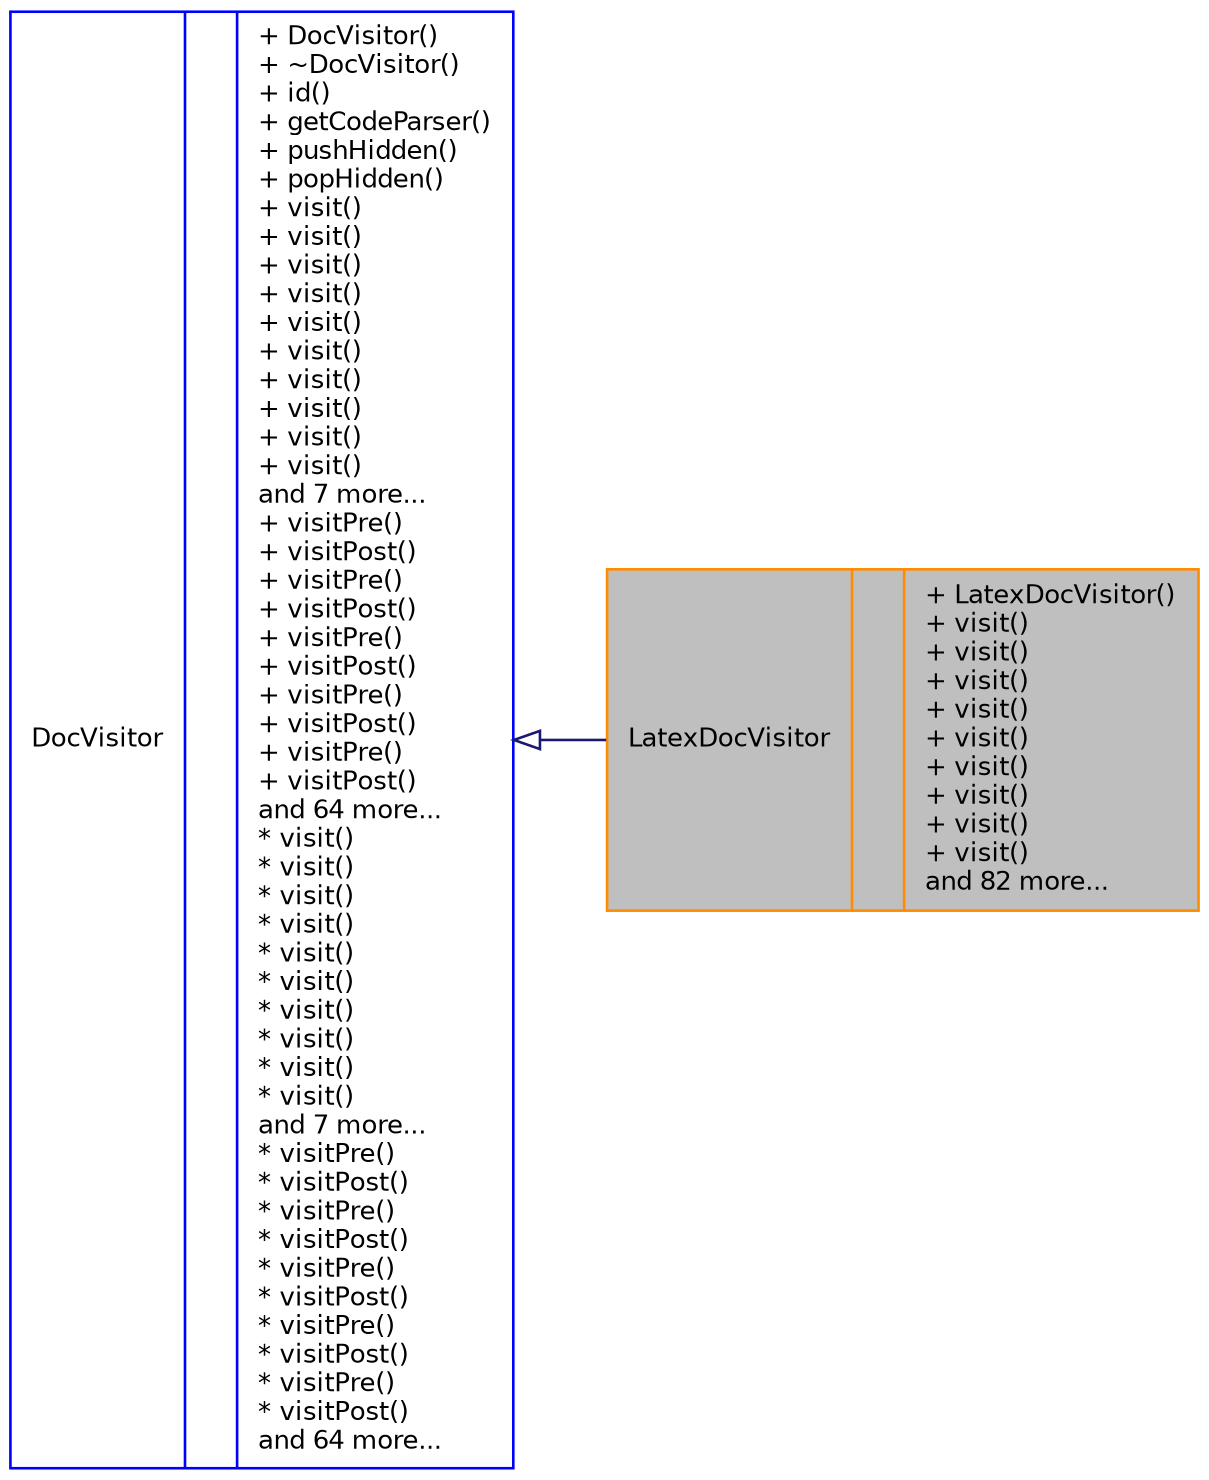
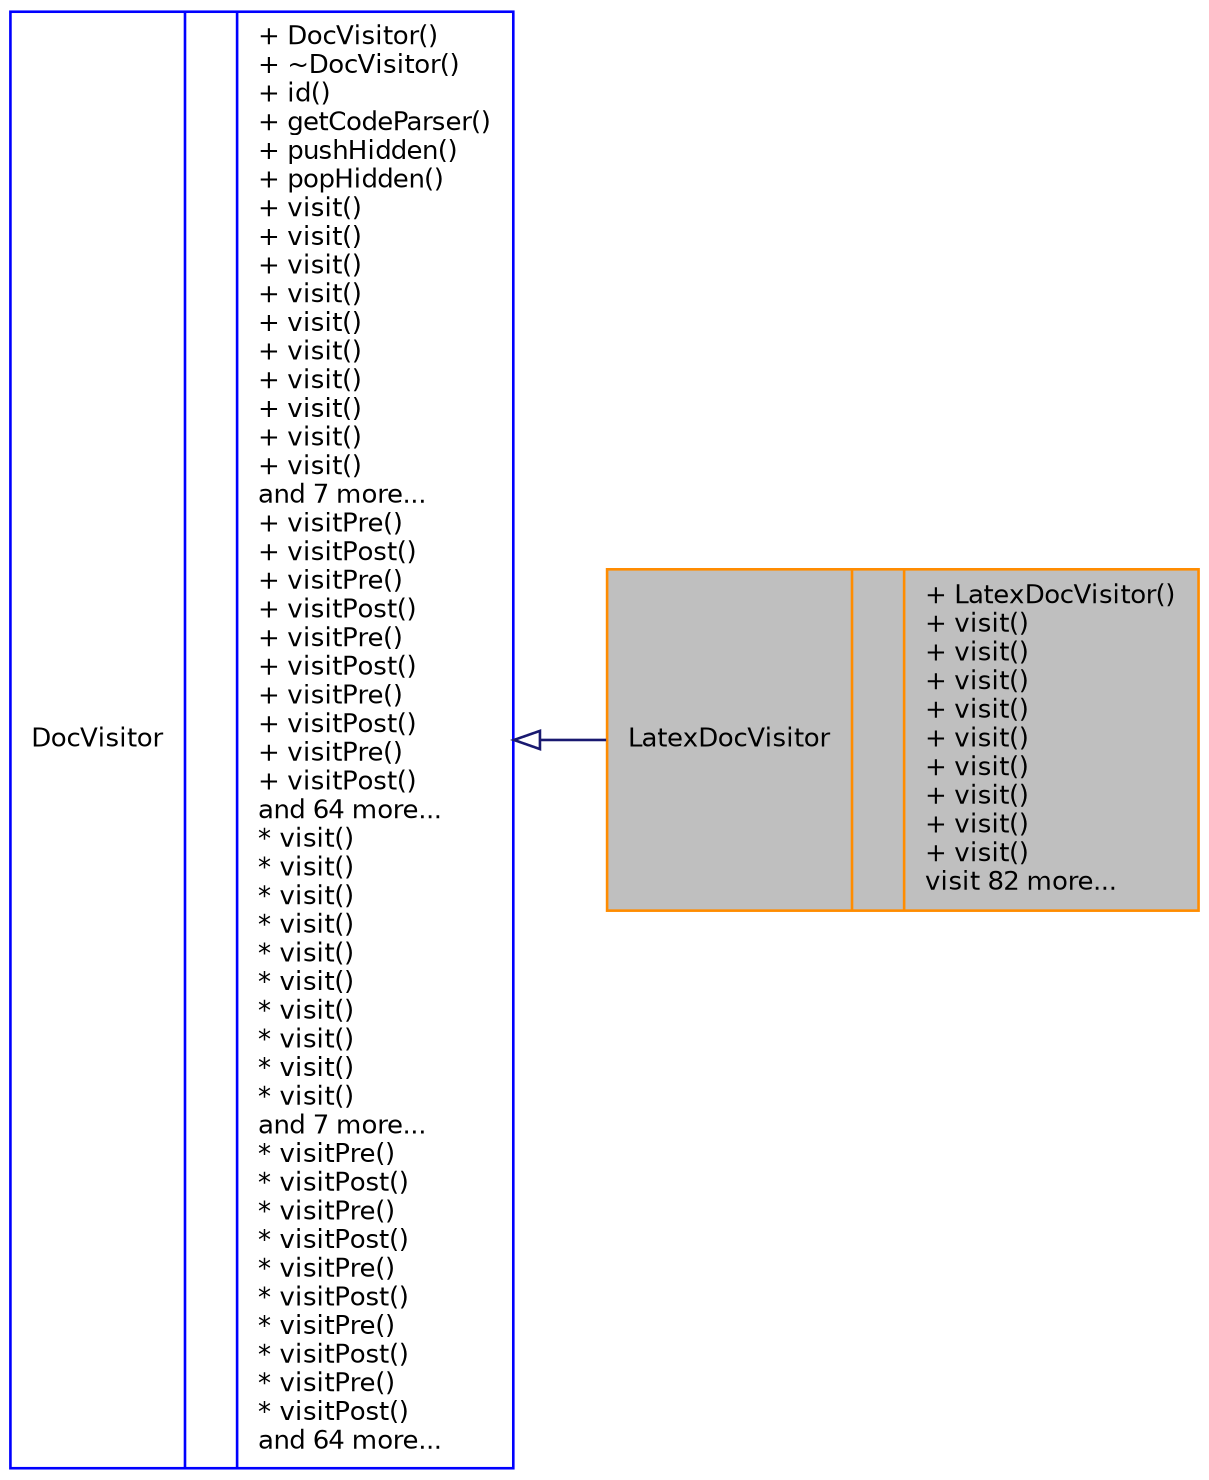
node "LatexDocVisitor": text "and 82 more..." -> "visit 82 more..."
